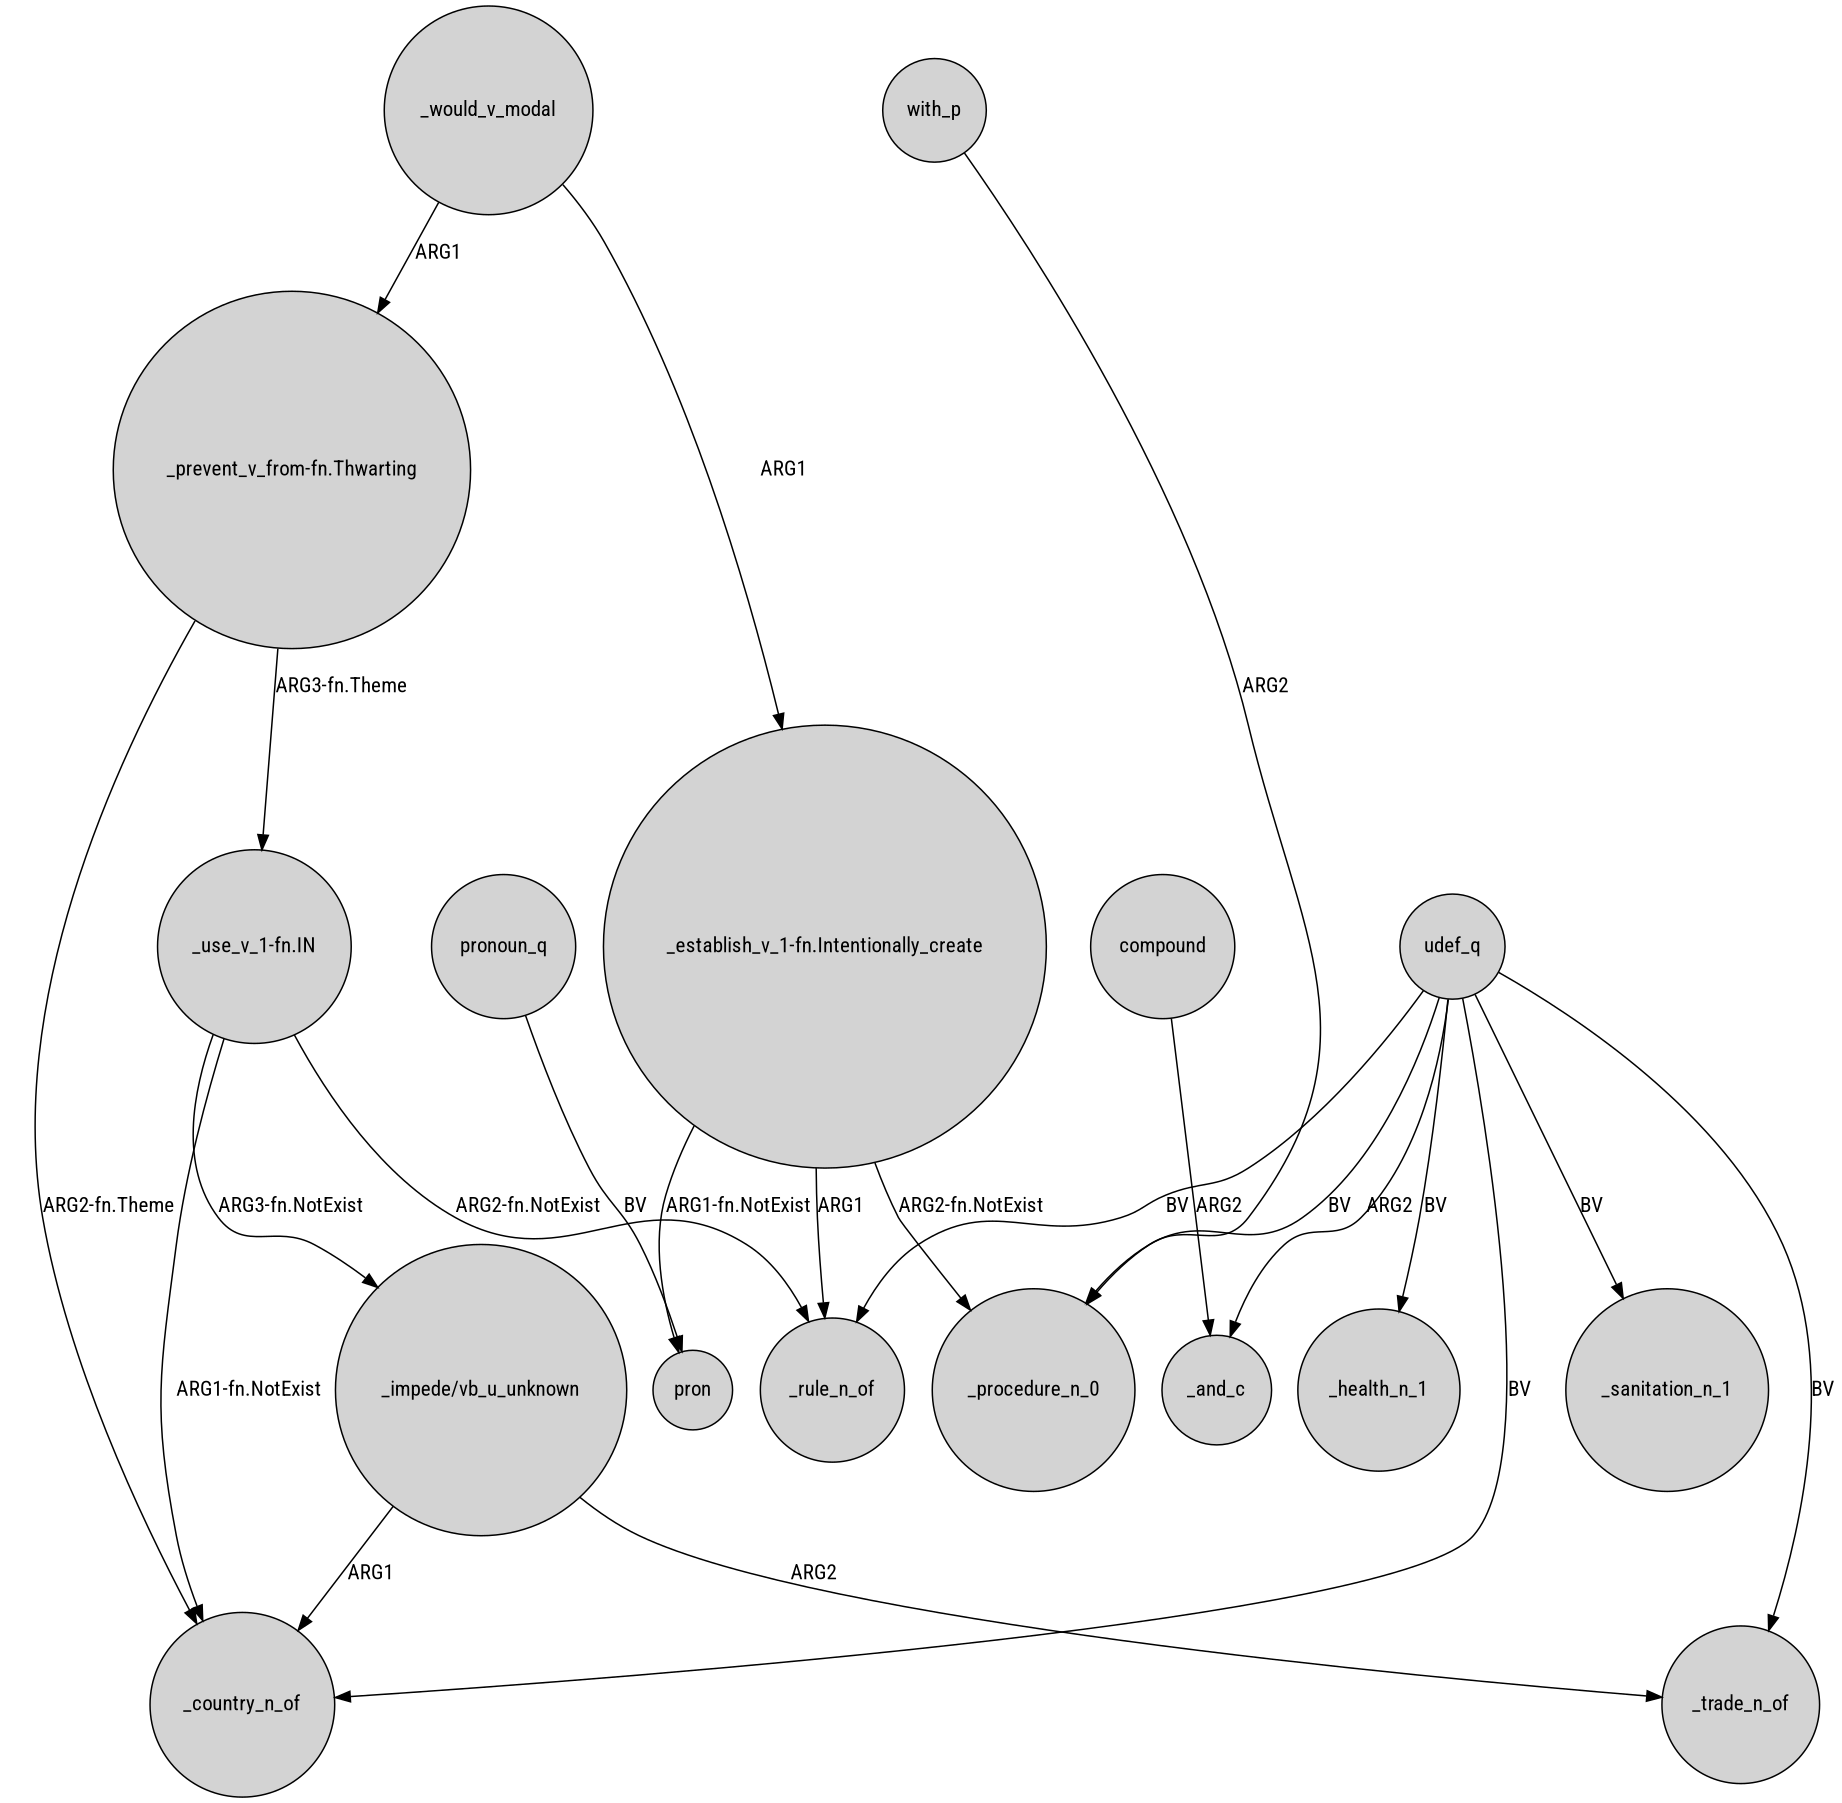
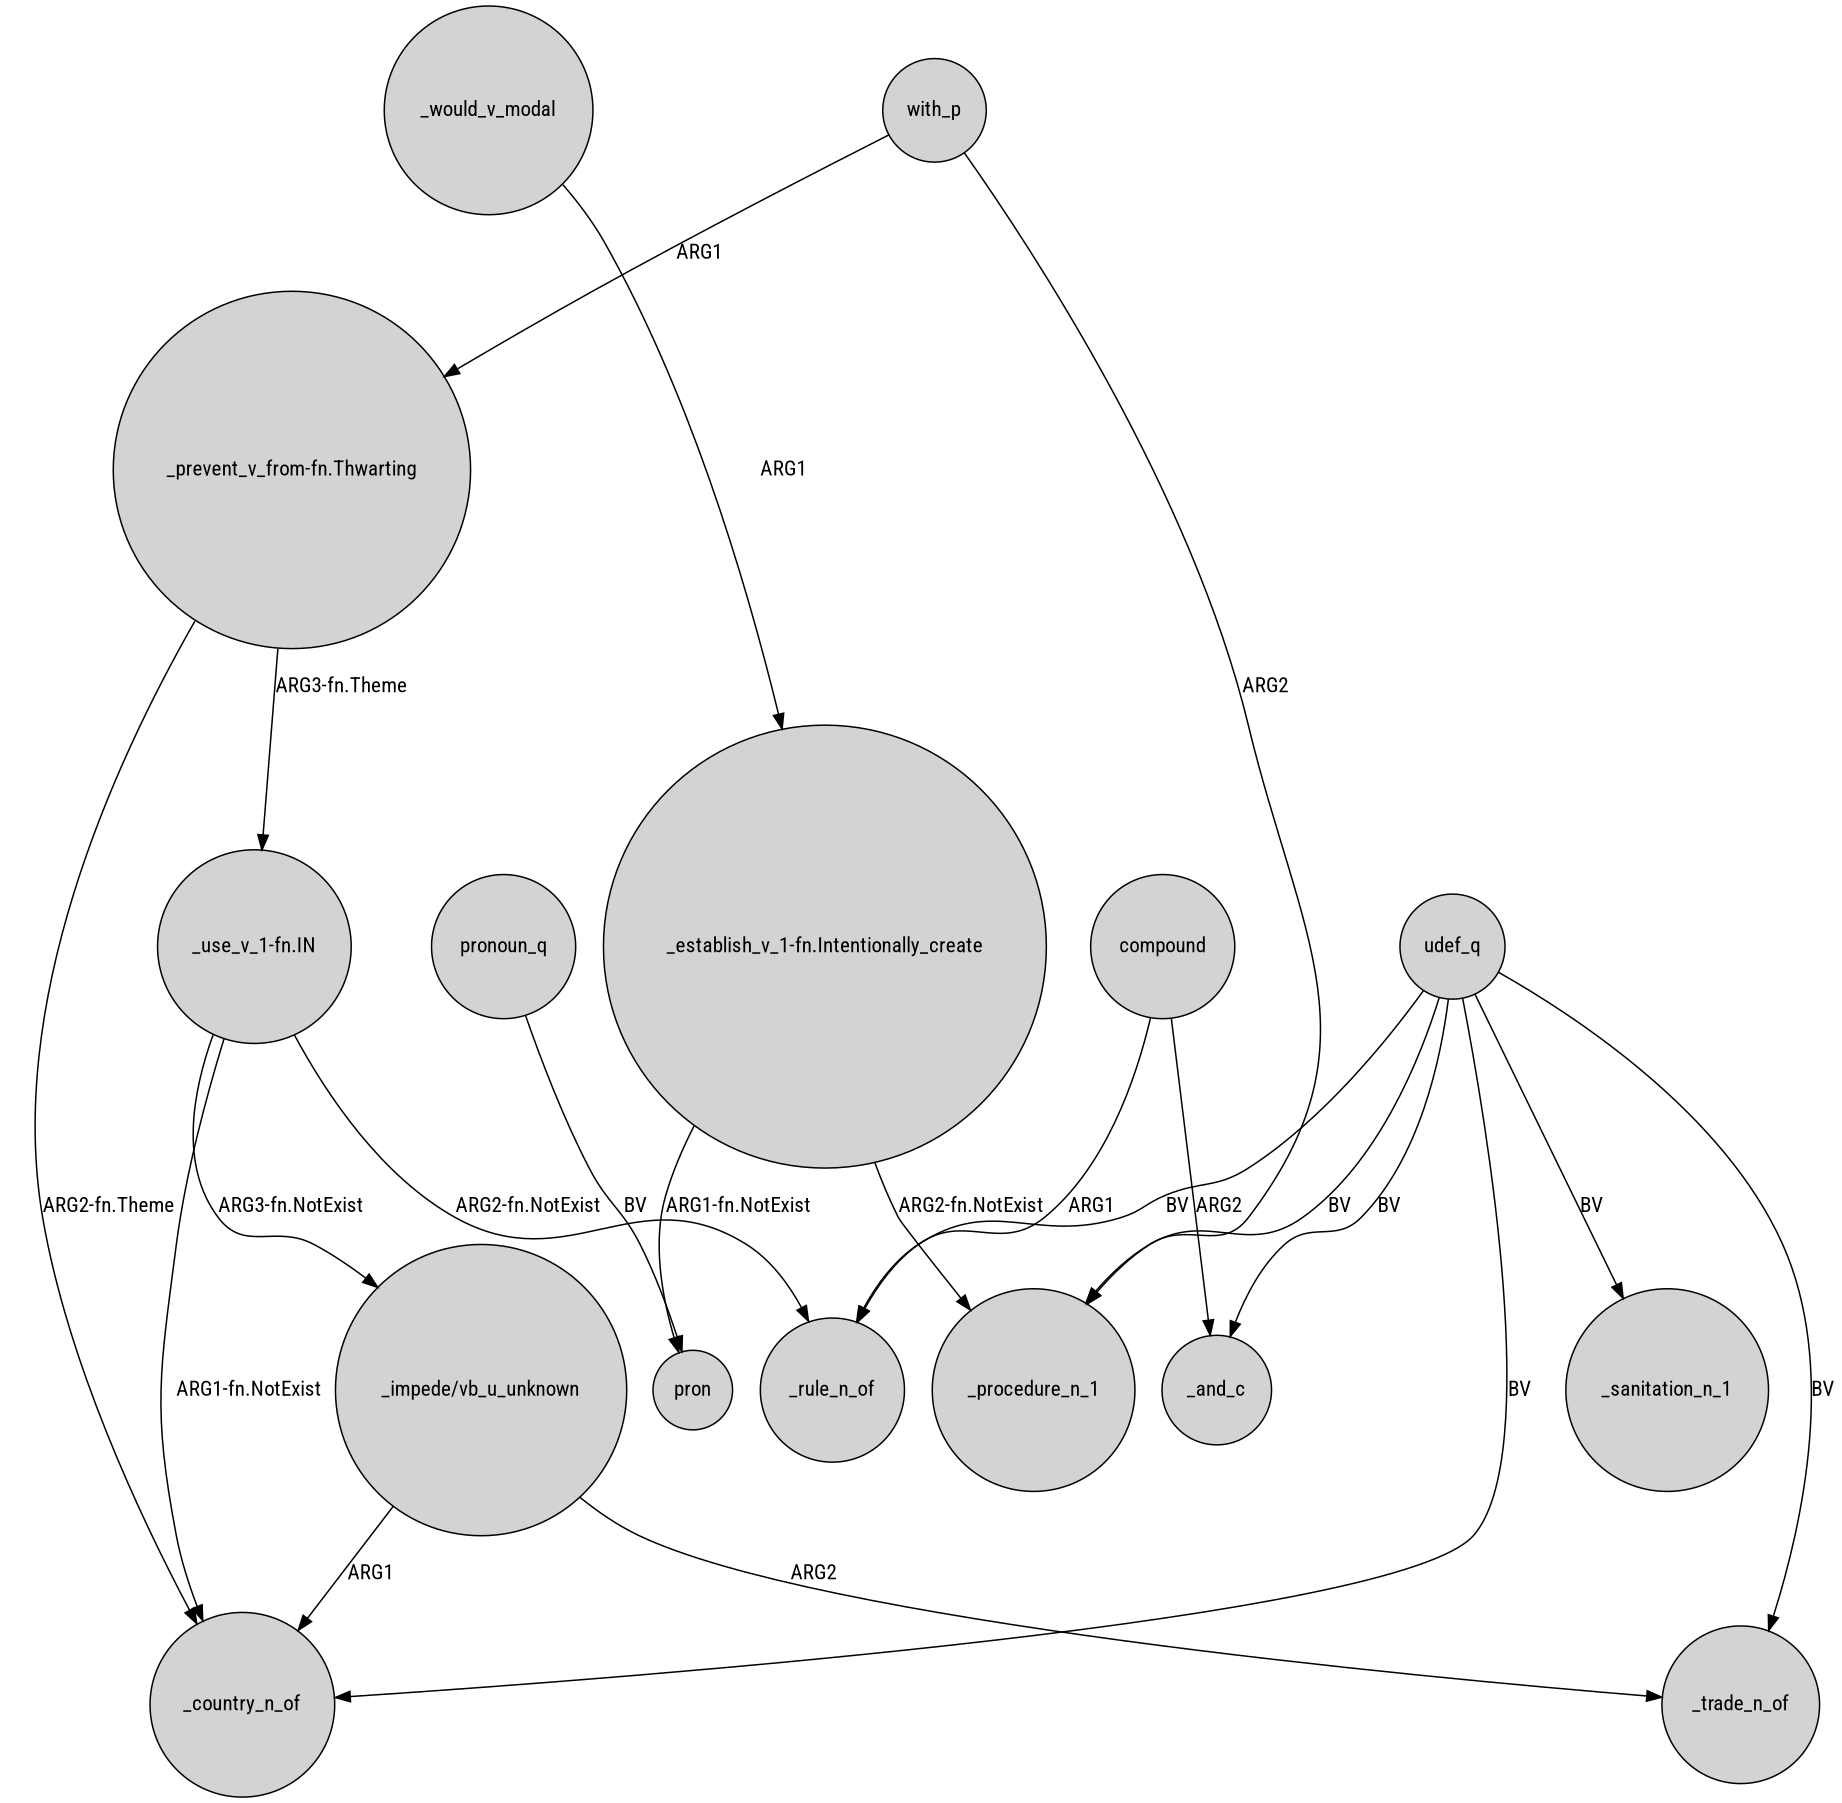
edge "_would_v_modal" -> "_prevent_v_from-fn.Thwarting": now "with_p" -> "_prevent_v_from-fn.Thwarting"
edge "udef_q" -> "_and_c": label "ARG2" -> "BV"
edge "_establish_v_1-fn.Intentionally_create" -> "_rule_n_of": now "compound" -> "_rule_n_of"
node "_procedure_n_0": label "_procedure_n_0" -> "_procedure_n_1"
node "_health_n_1": removed
